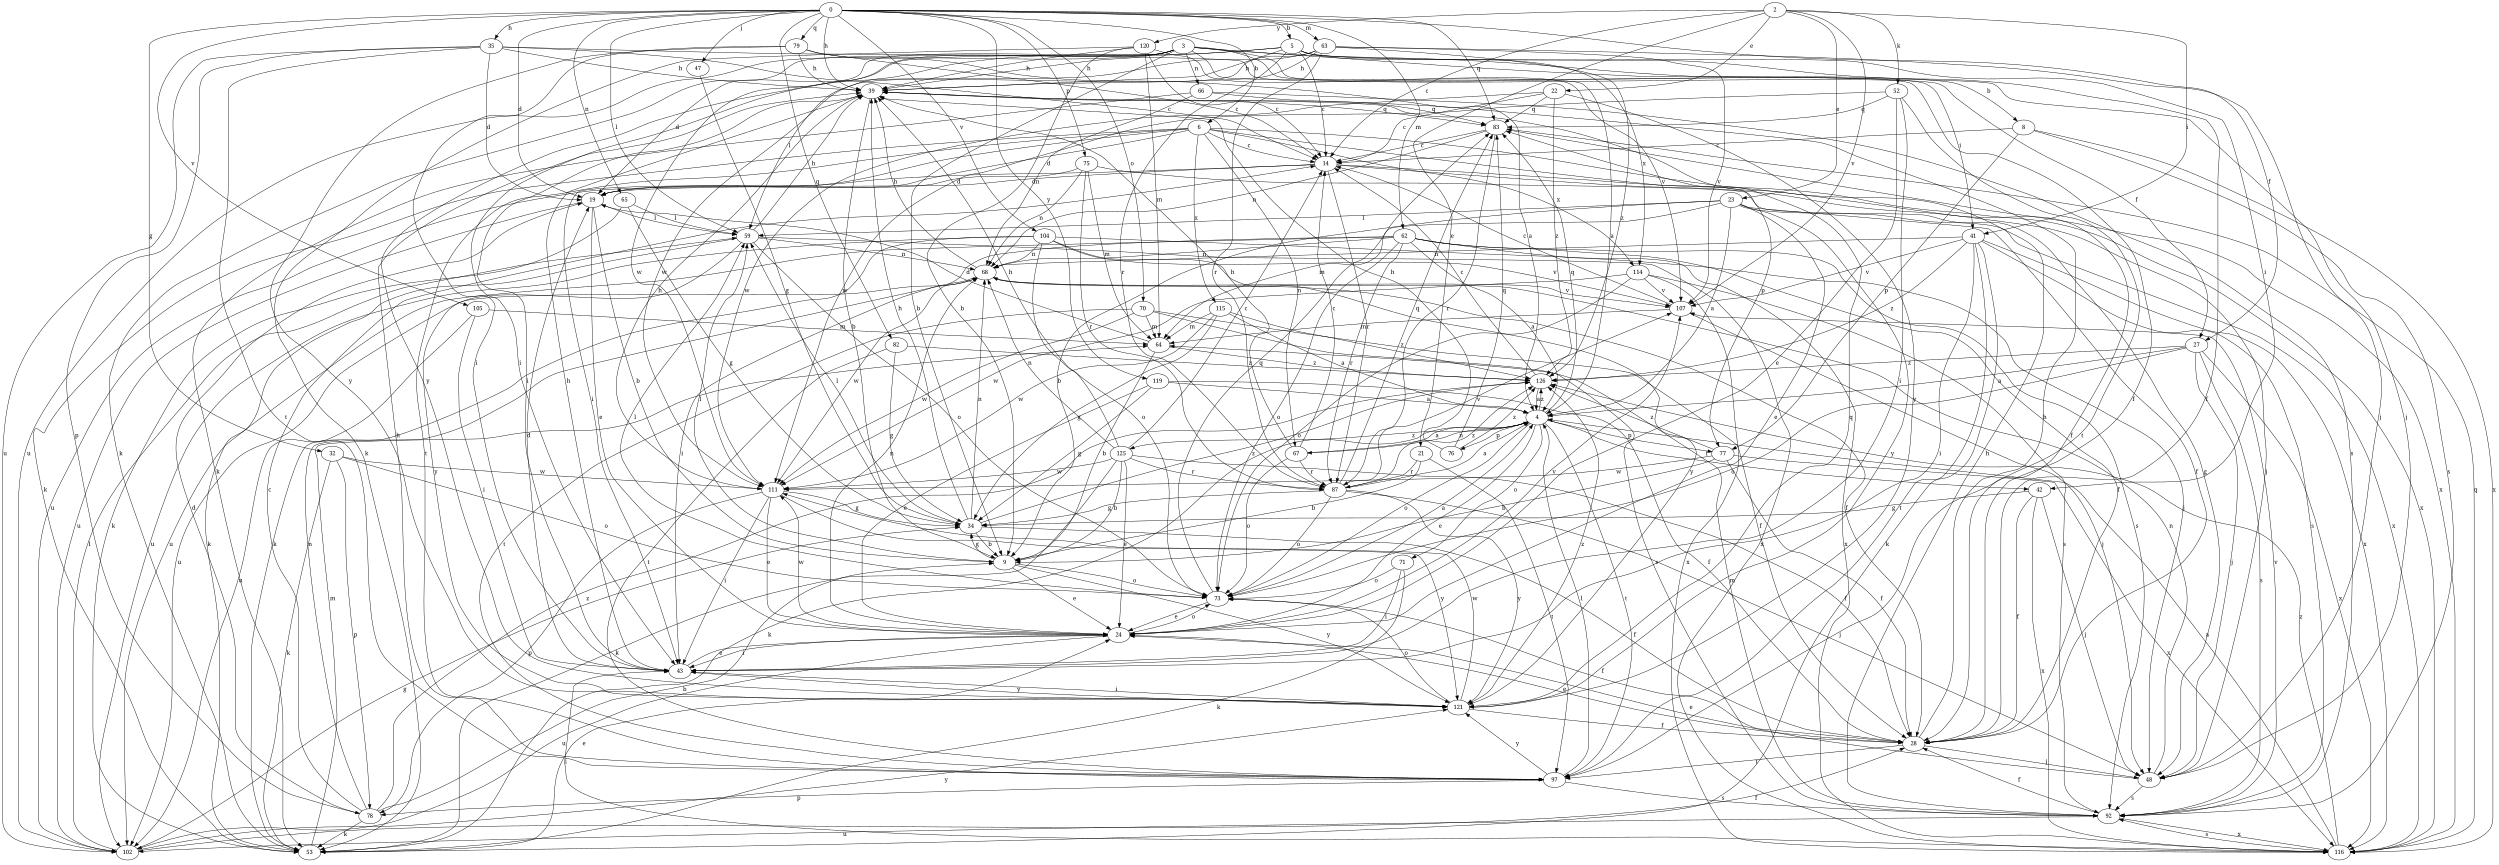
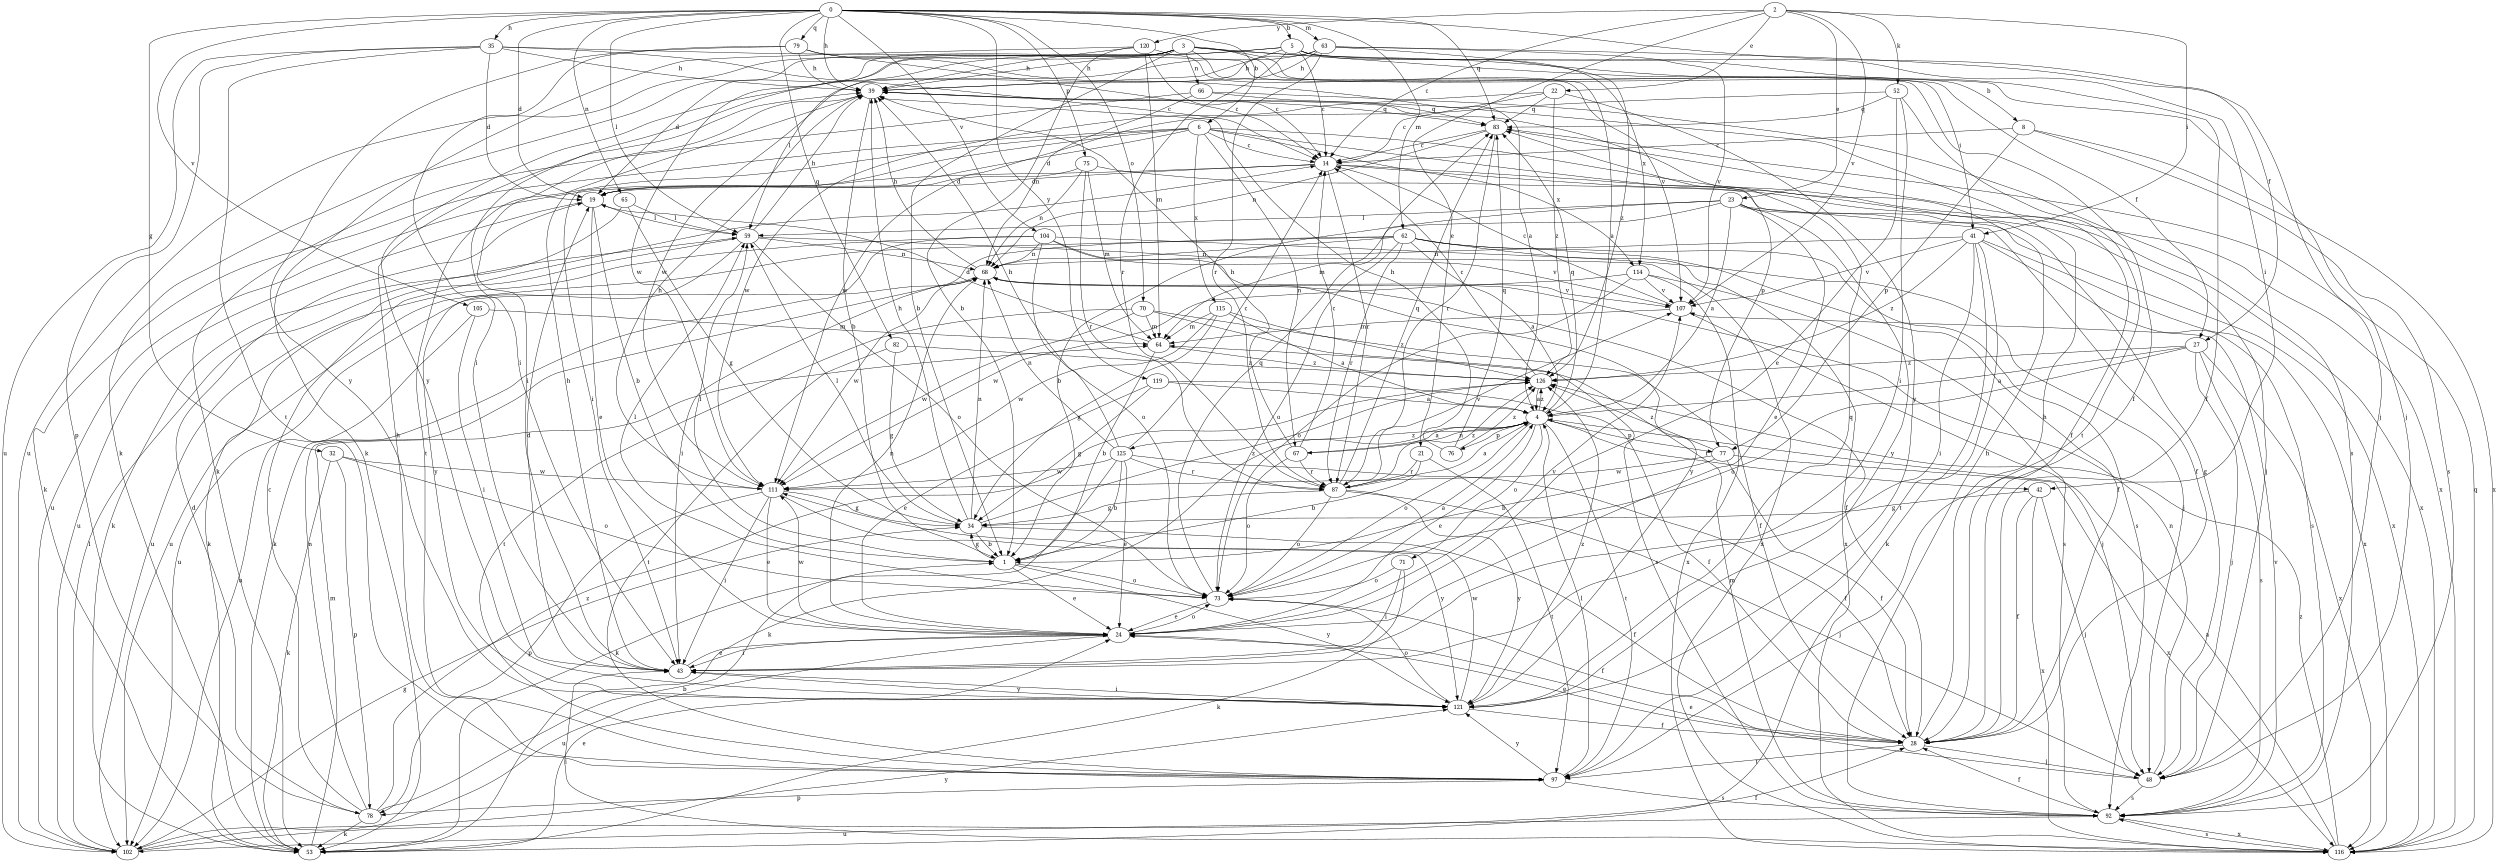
node "47": removed
node "9": label "9" -> "1"
